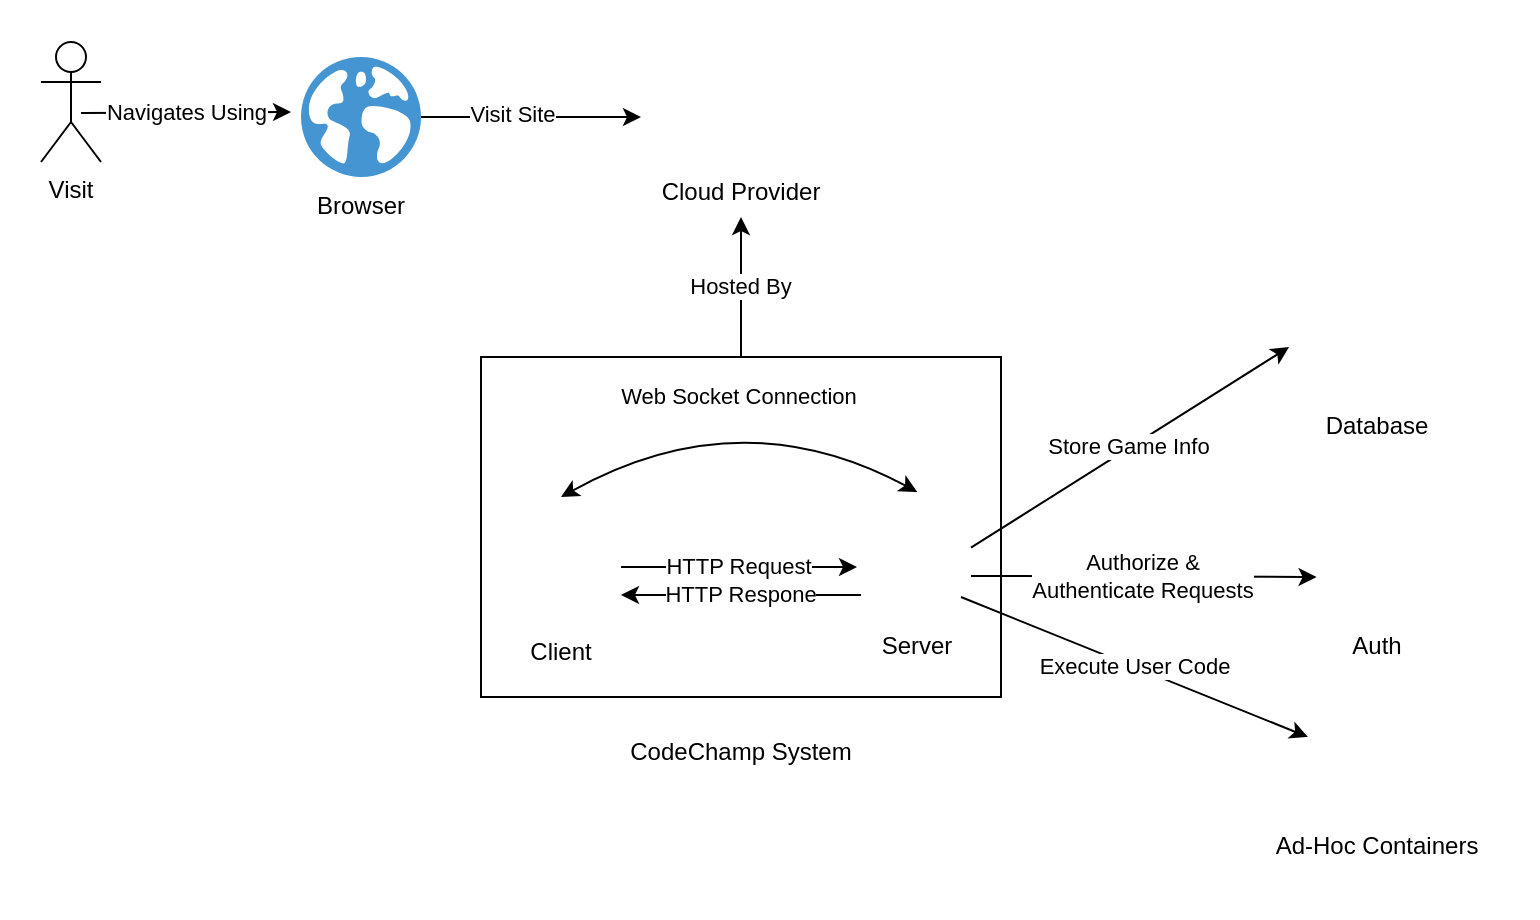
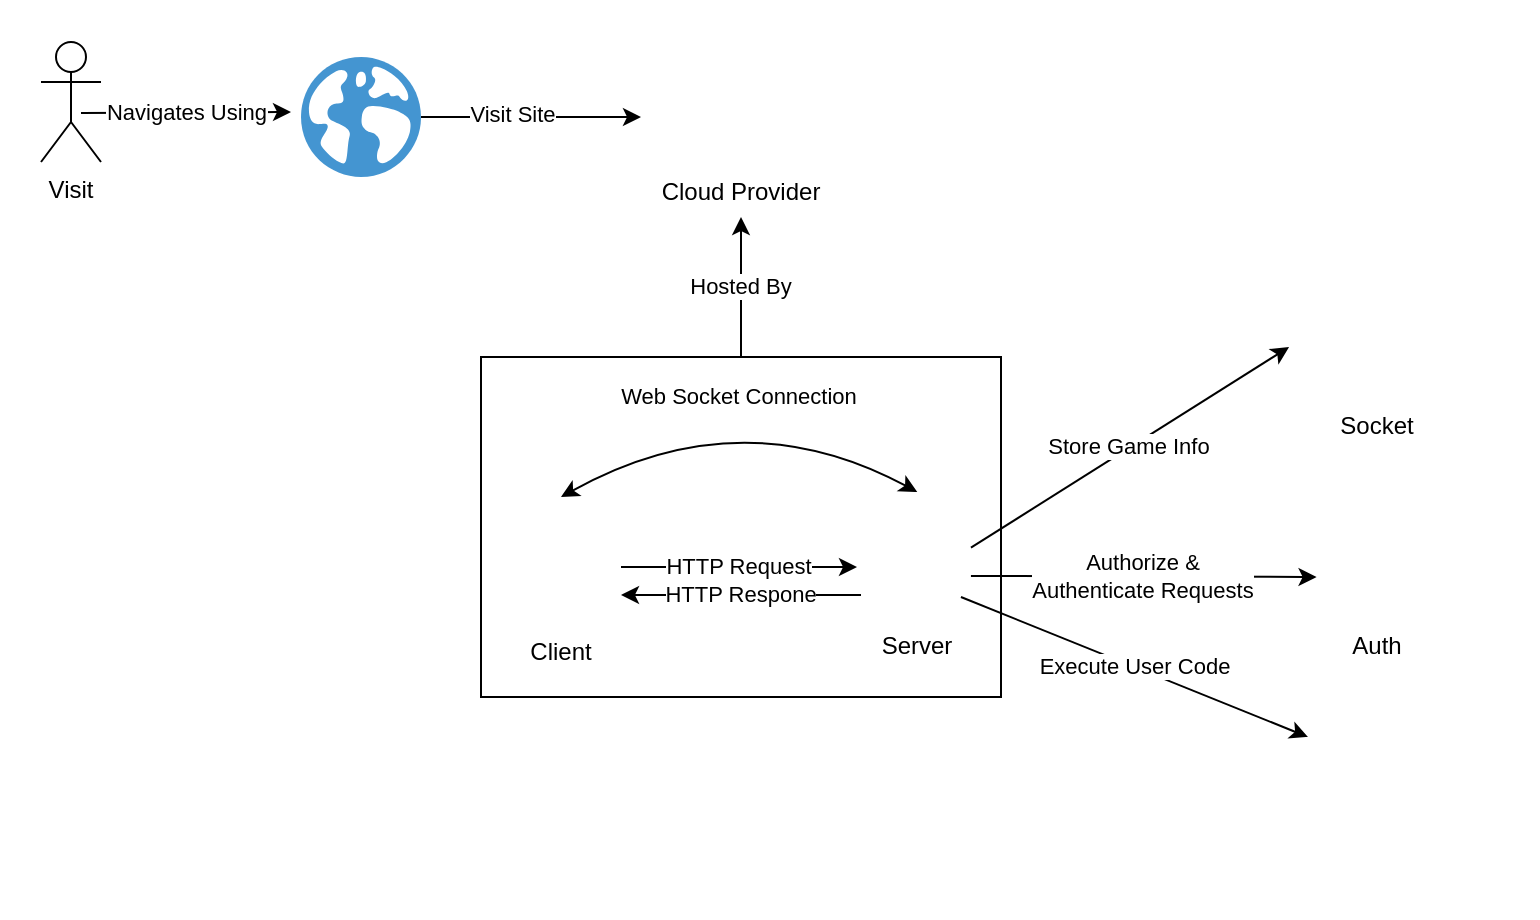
node "Browser": removed
node "Database": label "Database" -> "Socket"
node "CodeChamp System": removed
node "Ad-Hoc Containers": removed
